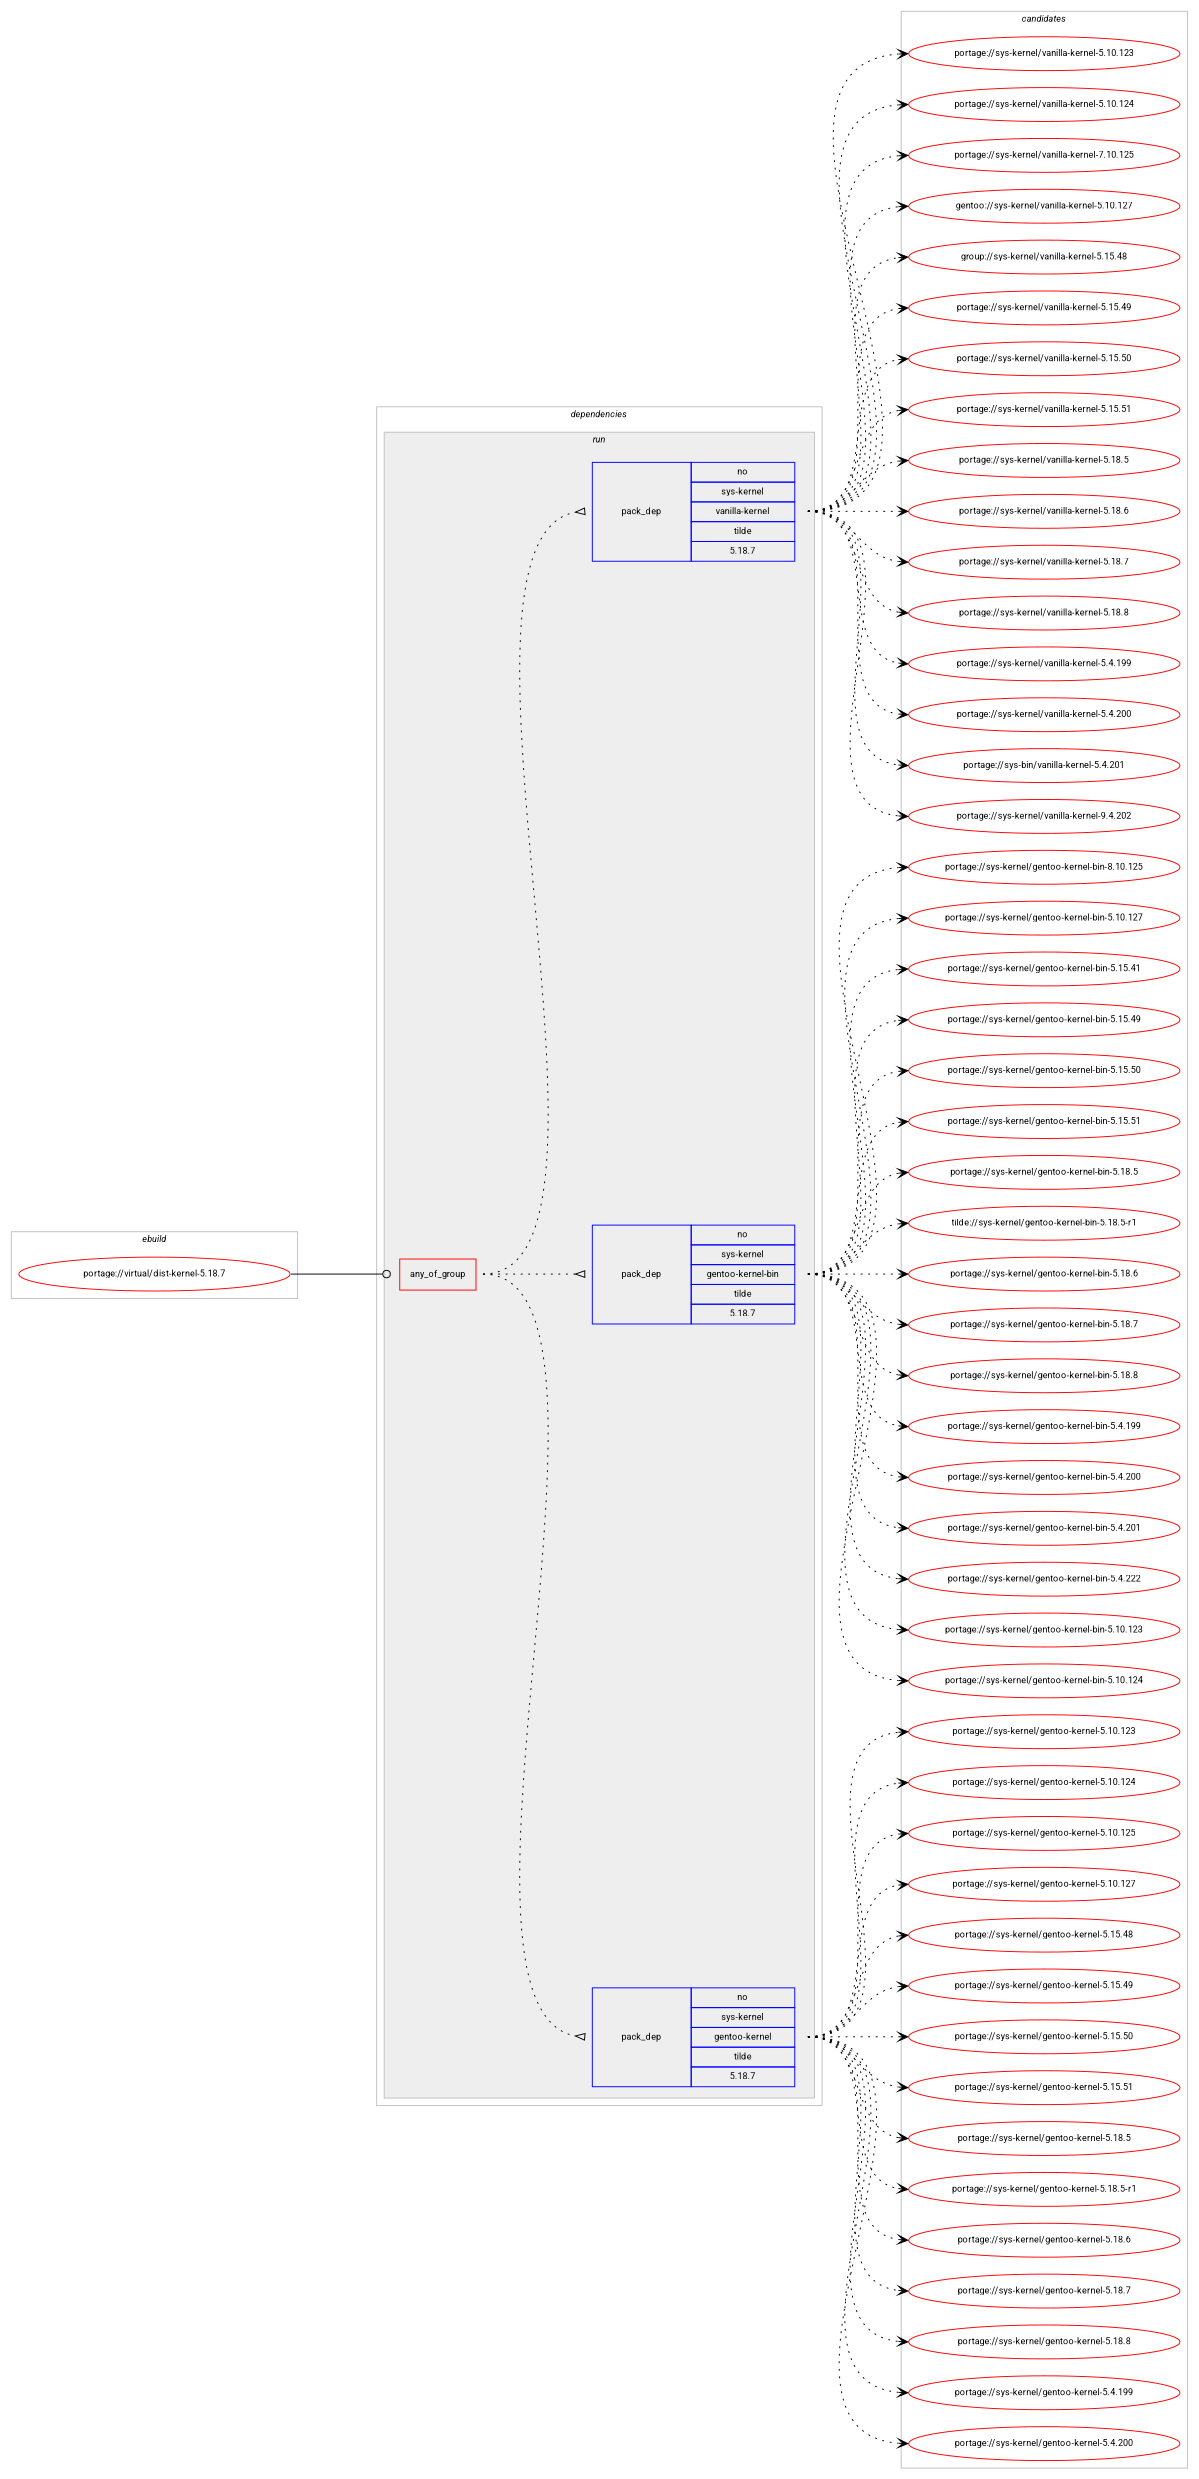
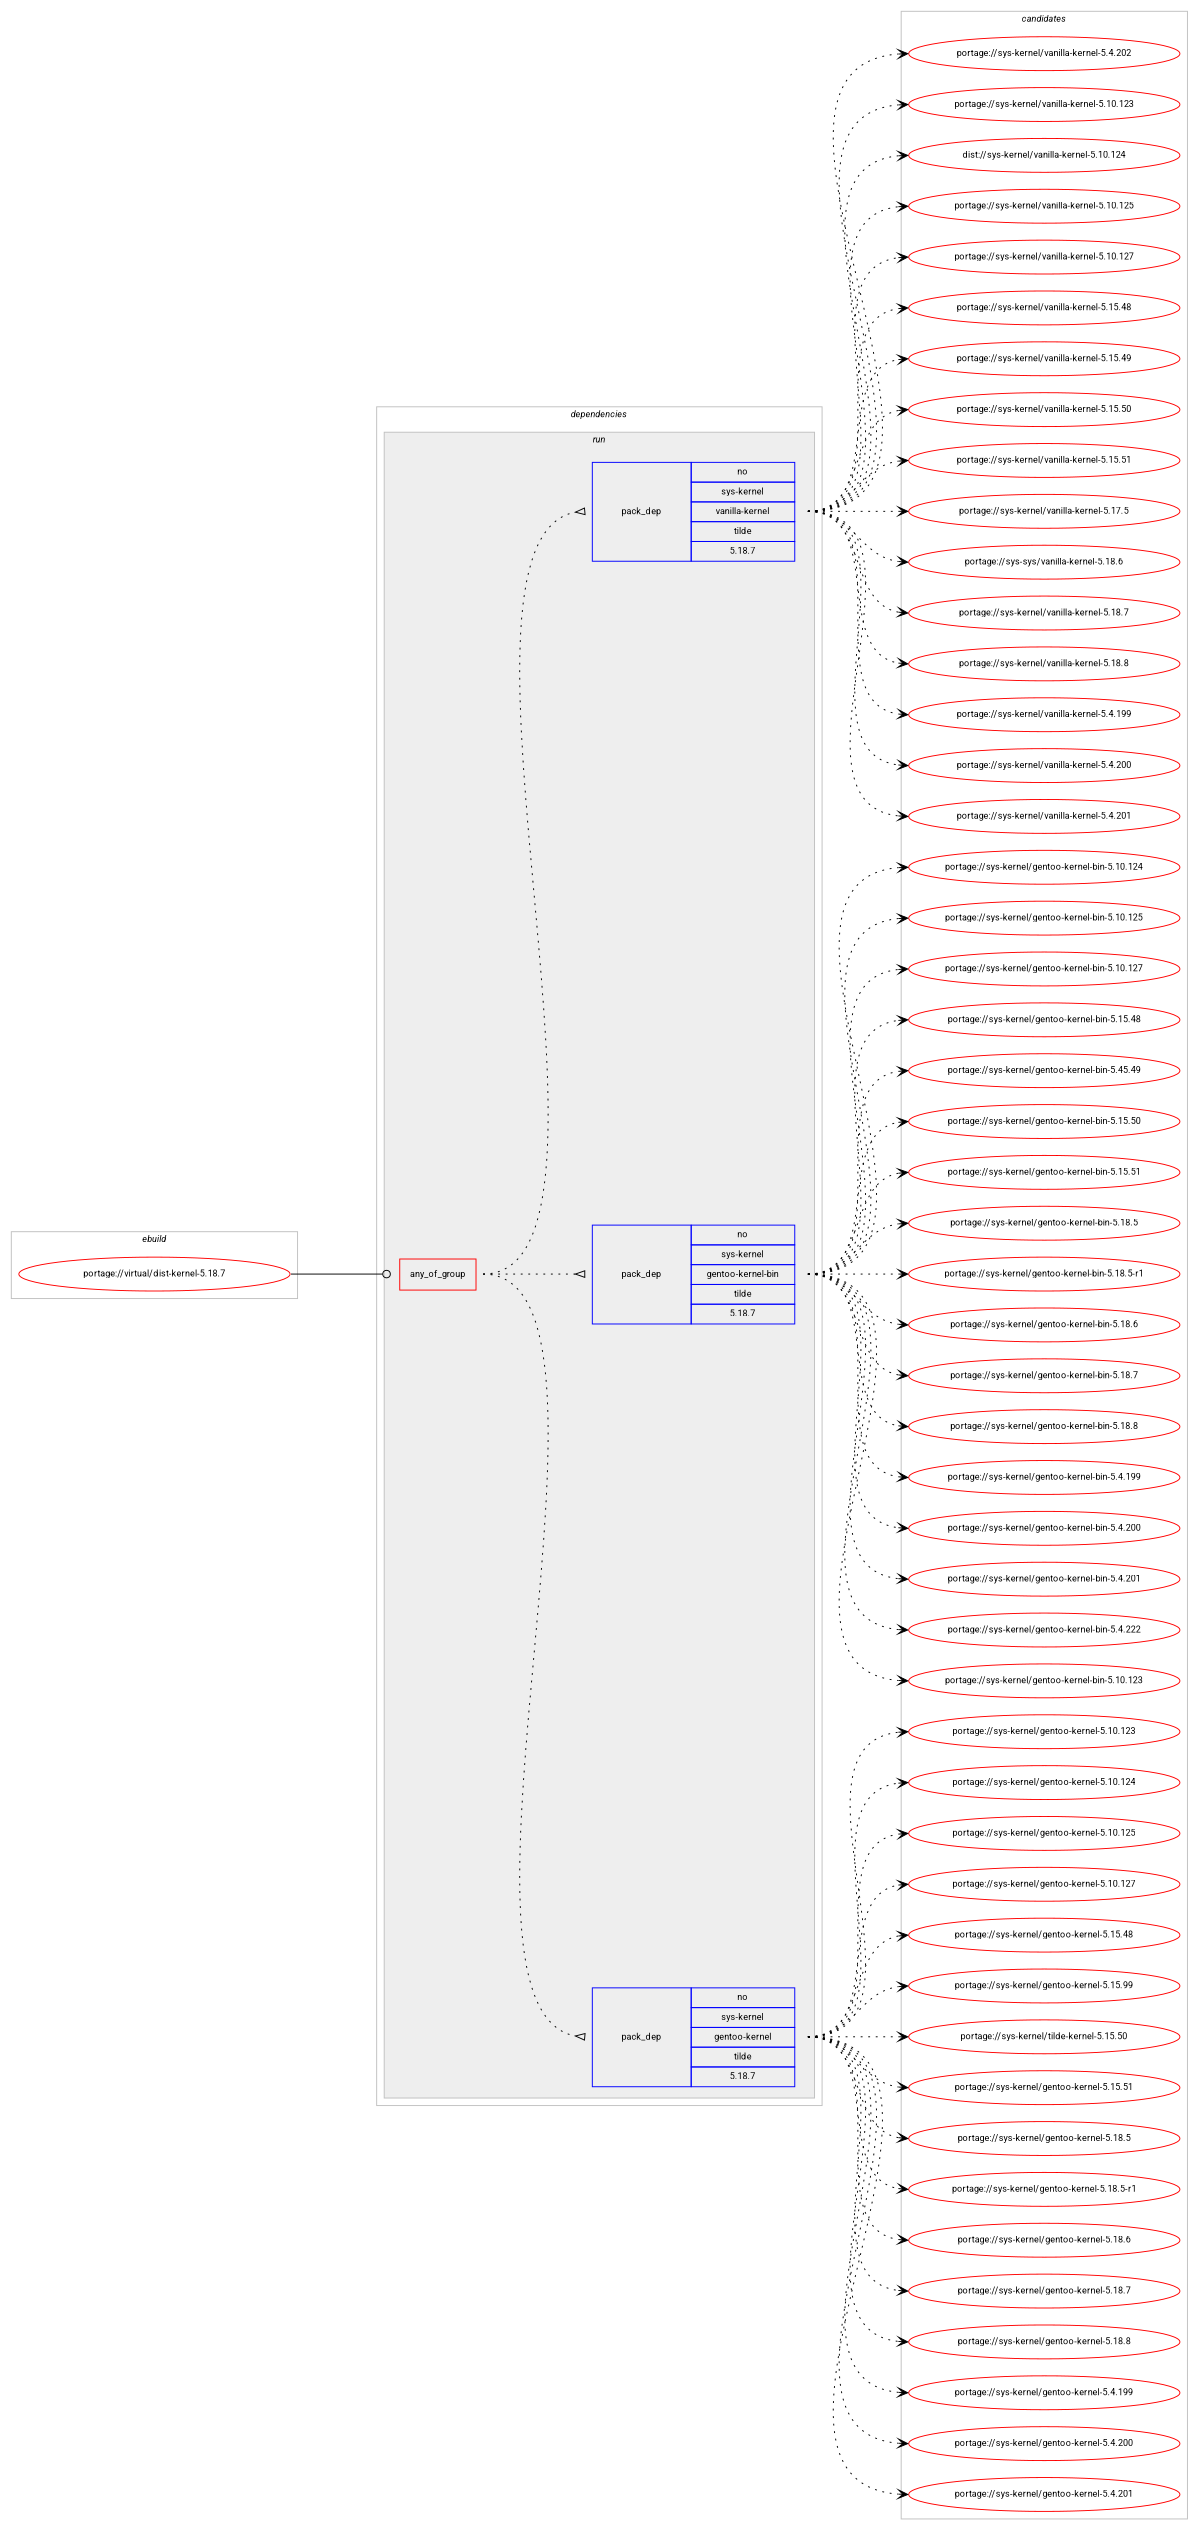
node "portage://sys-kernel/vanilla-kernel-5.10.124": label "portage://sys-kernel/vanilla-kernel-5.10.124" -> "dist://sys-kernel/vanilla-kernel-5.10.124"
node "portage://sys-kernel/vanilla-kernel-7.10.125": label "portage://sys-kernel/vanilla-kernel-7.10.125" -> "portage://sys-kernel/vanilla-kernel-5.10.125"
node "gentoo://sys-kernel/vanilla-kernel-5.10.127": label "gentoo://sys-kernel/vanilla-kernel-5.10.127" -> "portage://sys-kernel/vanilla-kernel-5.10.127"
node "group://sys-kernel/vanilla-kernel-5.15.48": label "group://sys-kernel/vanilla-kernel-5.15.48" -> "portage://sys-kernel/vanilla-kernel-5.15.48"
node "portage://sys-kernel/vanilla-kernel-5.18.5": label "portage://sys-kernel/vanilla-kernel-5.18.5" -> "portage://sys-kernel/vanilla-kernel-5.17.5"
node "portage://sys-kernel/vanilla-kernel-5.18.6": label "portage://sys-kernel/vanilla-kernel-5.18.6" -> "portage://sys-sys/vanilla-kernel-5.18.6"
node "portage://sys-bin/vanilla-kernel-5.4.201": label "portage://sys-bin/vanilla-kernel-5.4.201" -> "portage://sys-kernel/vanilla-kernel-5.4.201"
node "portage://sys-kernel/vanilla-kernel-9.4.202": label "portage://sys-kernel/vanilla-kernel-9.4.202" -> "portage://sys-kernel/vanilla-kernel-5.4.202"
node "portage://sys-kernel/gentoo-kernel-bin-8.10.125": label "portage://sys-kernel/gentoo-kernel-bin-8.10.125" -> "portage://sys-kernel/gentoo-kernel-bin-5.10.125"
node "portage://sys-kernel/gentoo-kernel-bin-5.15.41": label "portage://sys-kernel/gentoo-kernel-bin-5.15.41" -> "portage://sys-kernel/gentoo-kernel-bin-5.15.48"
node "portage://sys-kernel/gentoo-kernel-bin-5.15.49": label "portage://sys-kernel/gentoo-kernel-bin-5.15.49" -> "portage://sys-kernel/gentoo-kernel-bin-5.45.49"
node "tilde://sys-kernel/gentoo-kernel-bin-5.18.5-r1": label "tilde://sys-kernel/gentoo-kernel-bin-5.18.5-r1" -> "portage://sys-kernel/gentoo-kernel-bin-5.18.5-r1"
node "portage://sys-kernel/gentoo-kernel-5.15.49": label "portage://sys-kernel/gentoo-kernel-5.15.49" -> "portage://sys-kernel/gentoo-kernel-5.15.99"
node "portage://sys-kernel/gentoo-kernel-5.15.50": label "portage://sys-kernel/gentoo-kernel-5.15.50" -> "portage://sys-kernel/tilde-kernel-5.15.50"
node "portage://sys-kernel/gentoo-kernel-5.4.201": added
